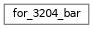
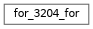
node "for_3204_bar": label "for_3204_bar" -> "for_3204_for"
